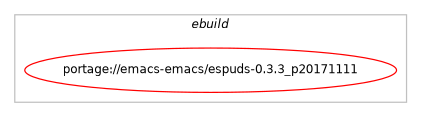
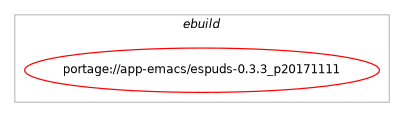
node "portage://emacs-emacs/espuds-0.3.3_p20171111": label "portage://emacs-emacs/espuds-0.3.3_p20171111" -> "portage://app-emacs/espuds-0.3.3_p20171111"
